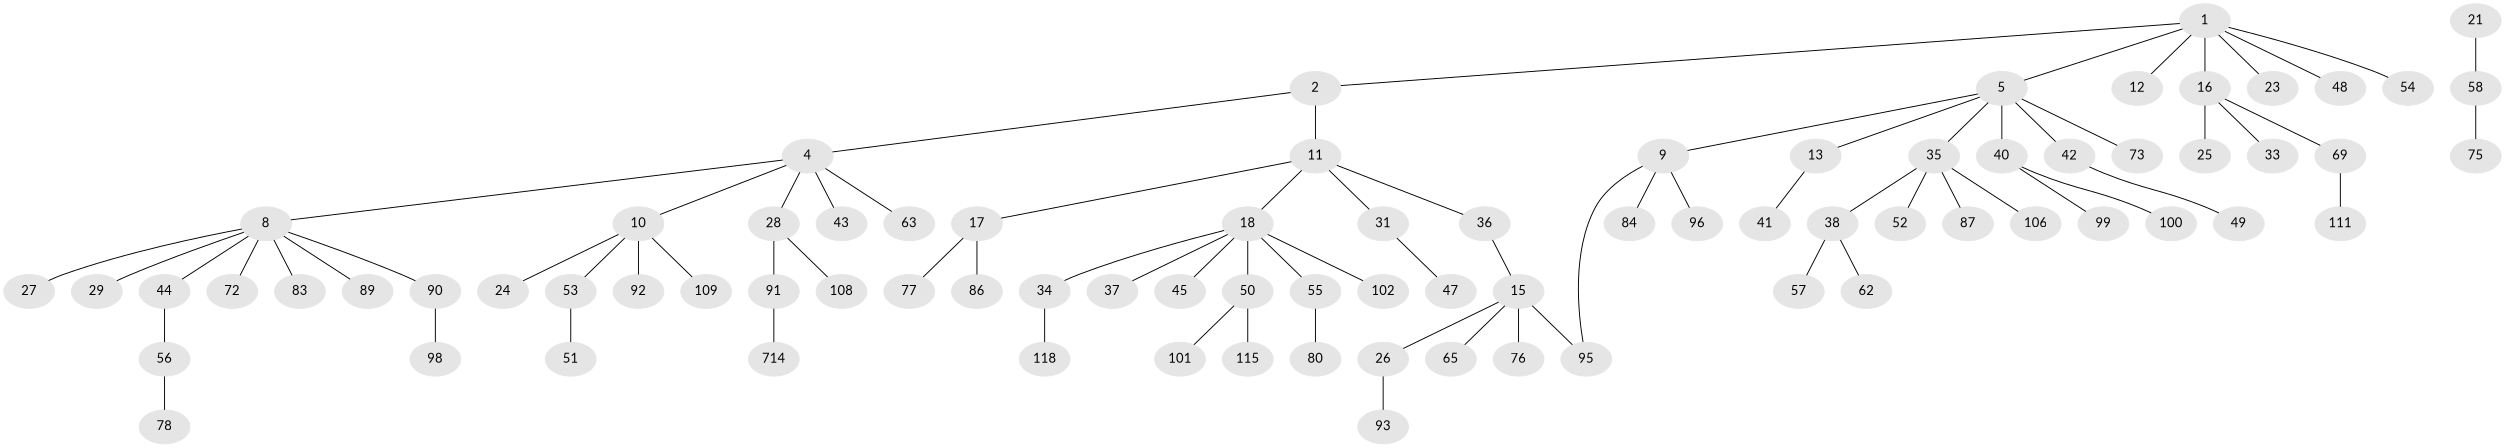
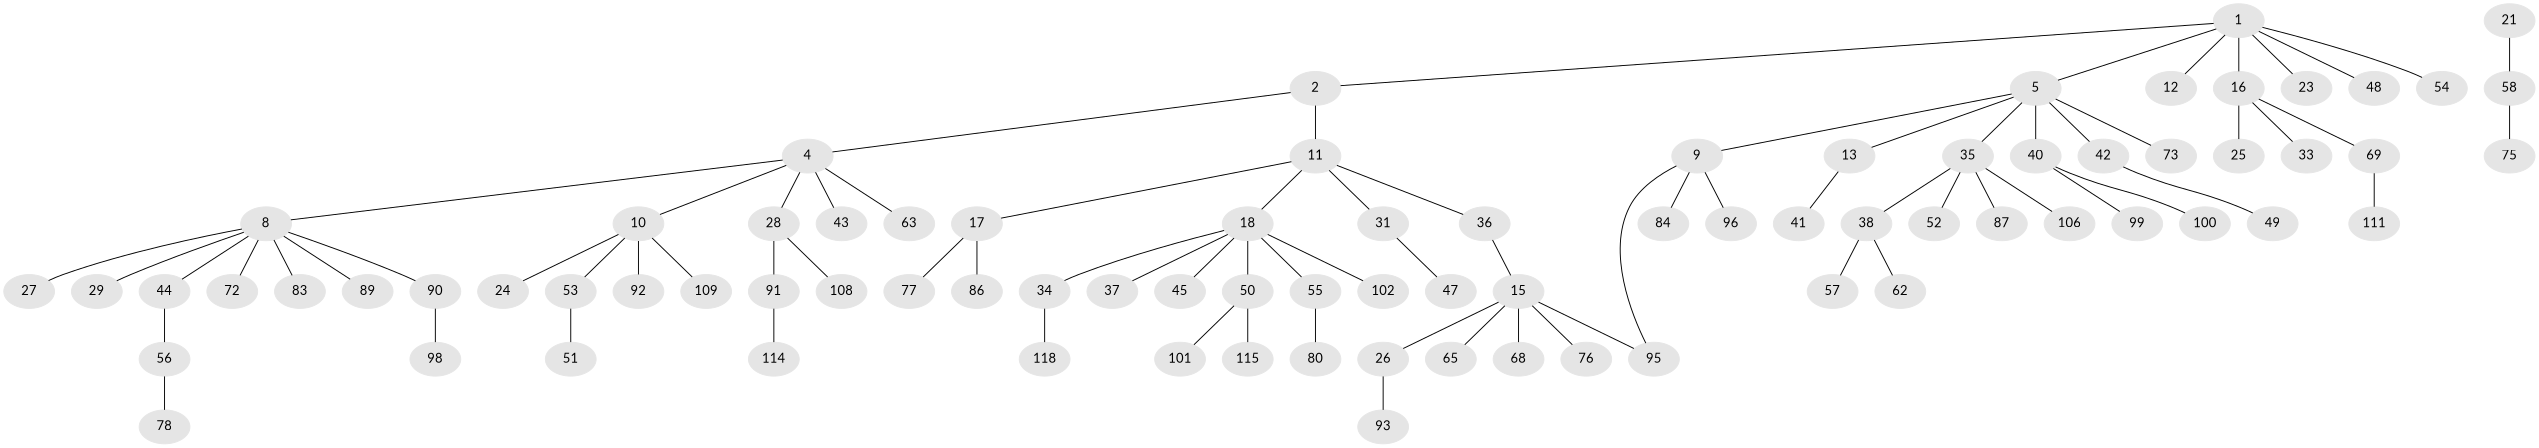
node "714": label "714" -> "114"
node "68": added
